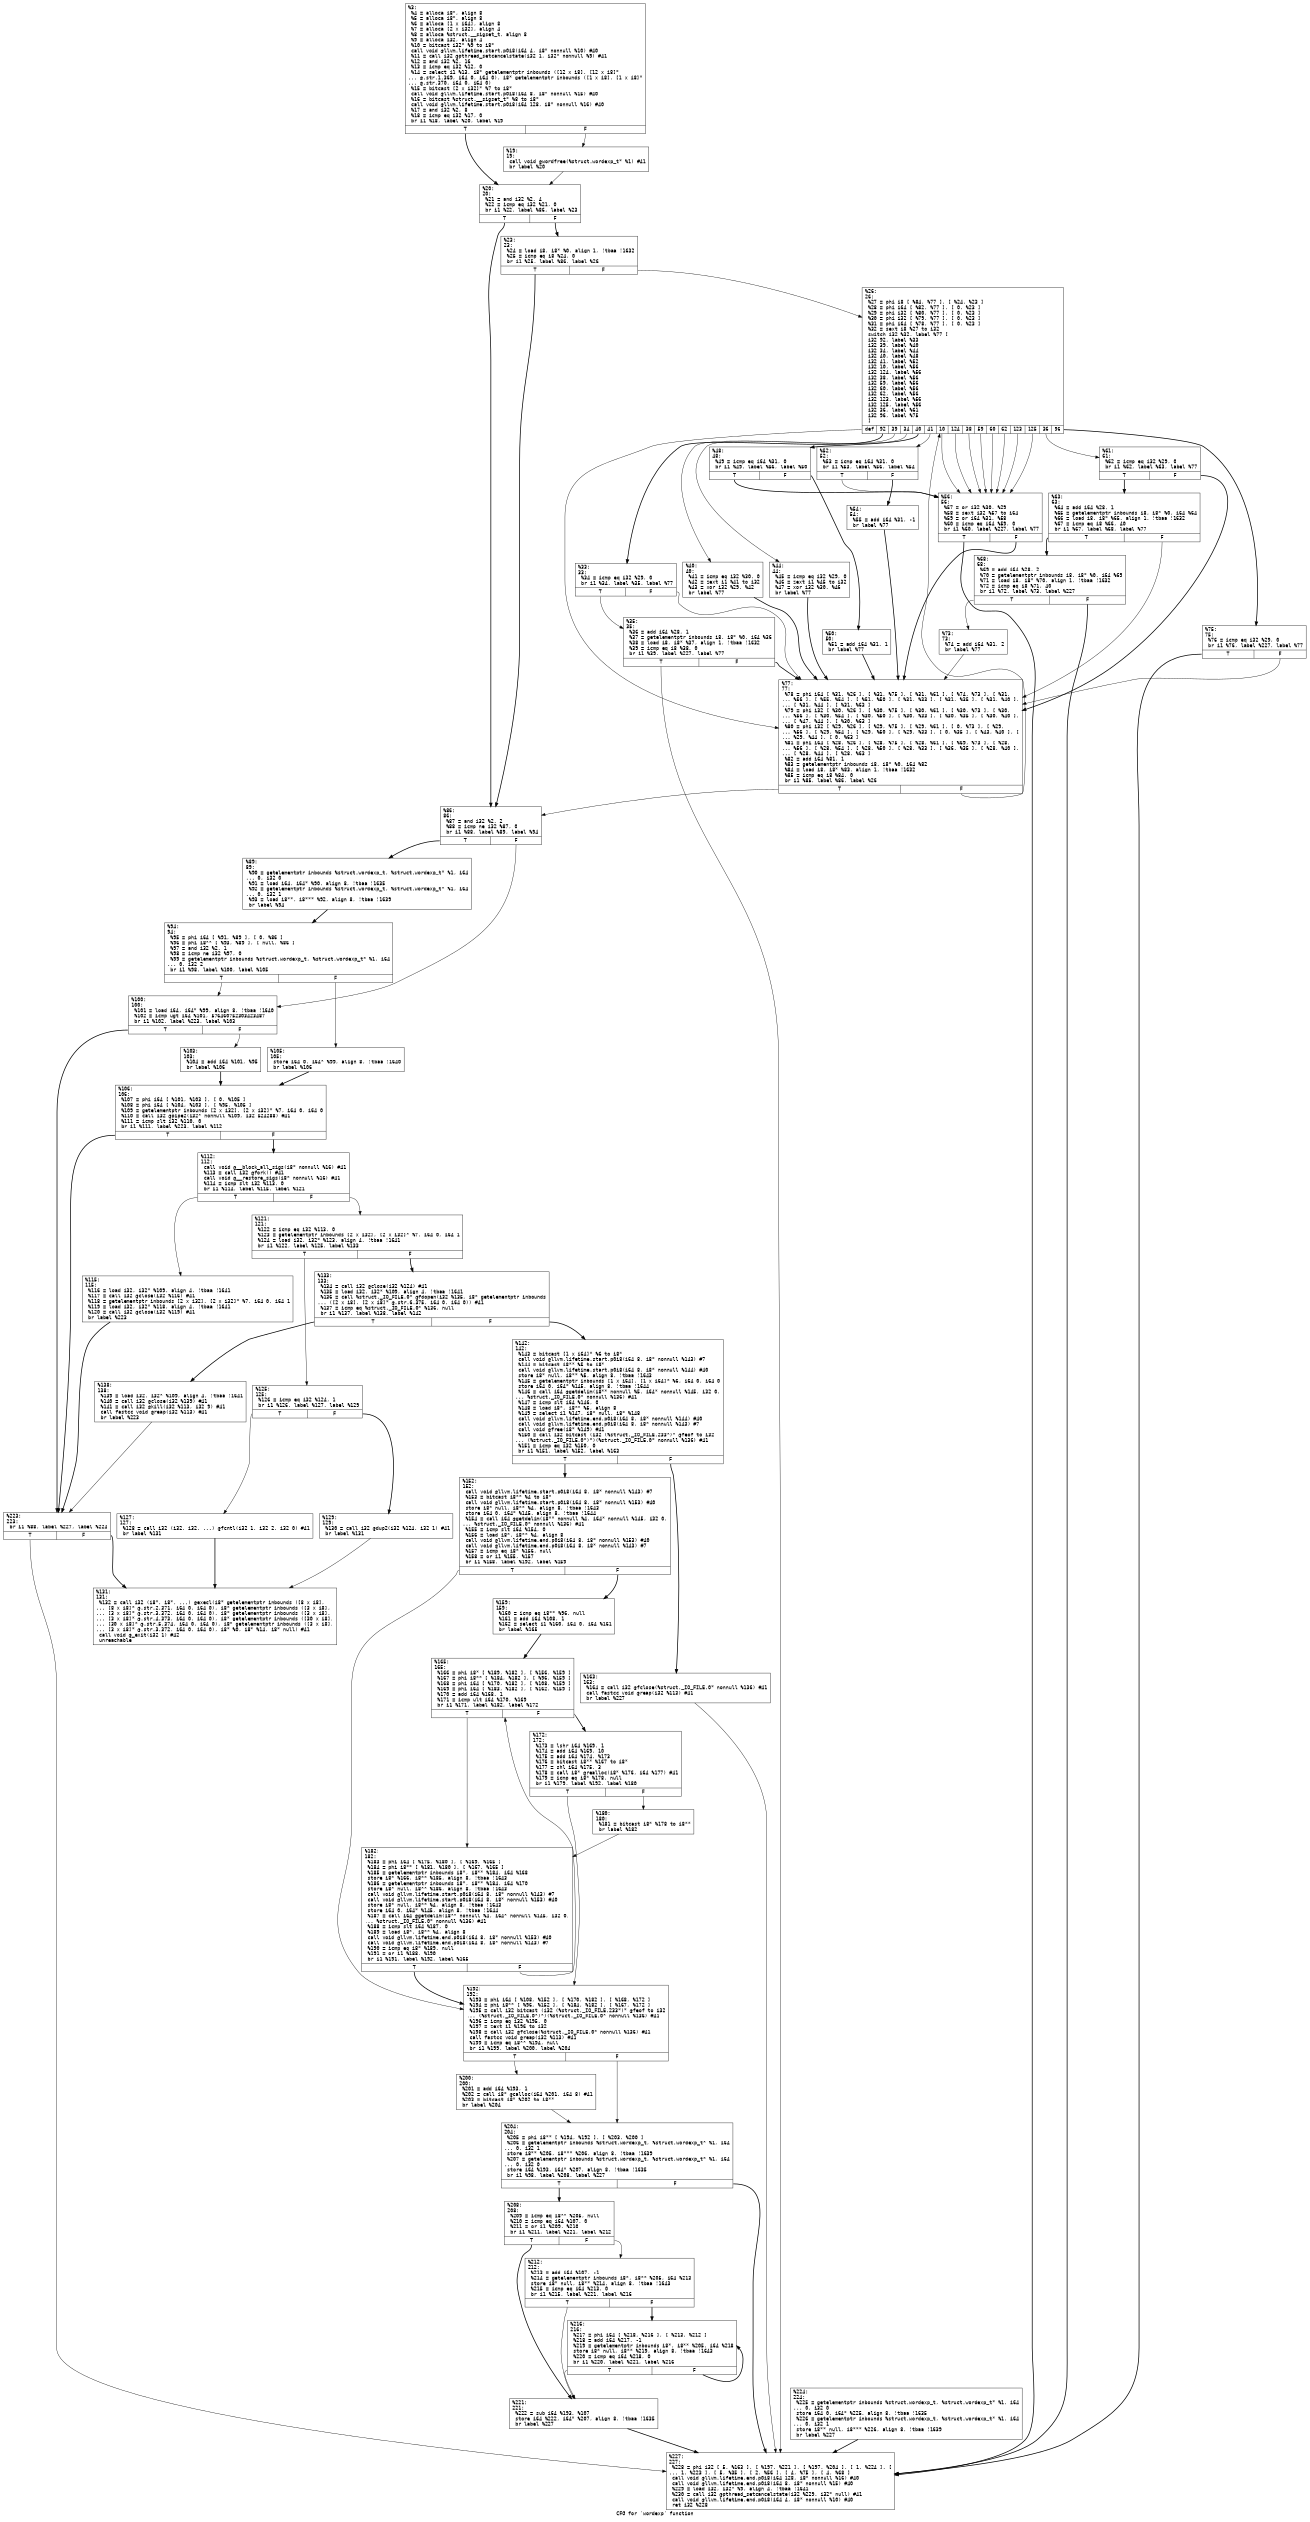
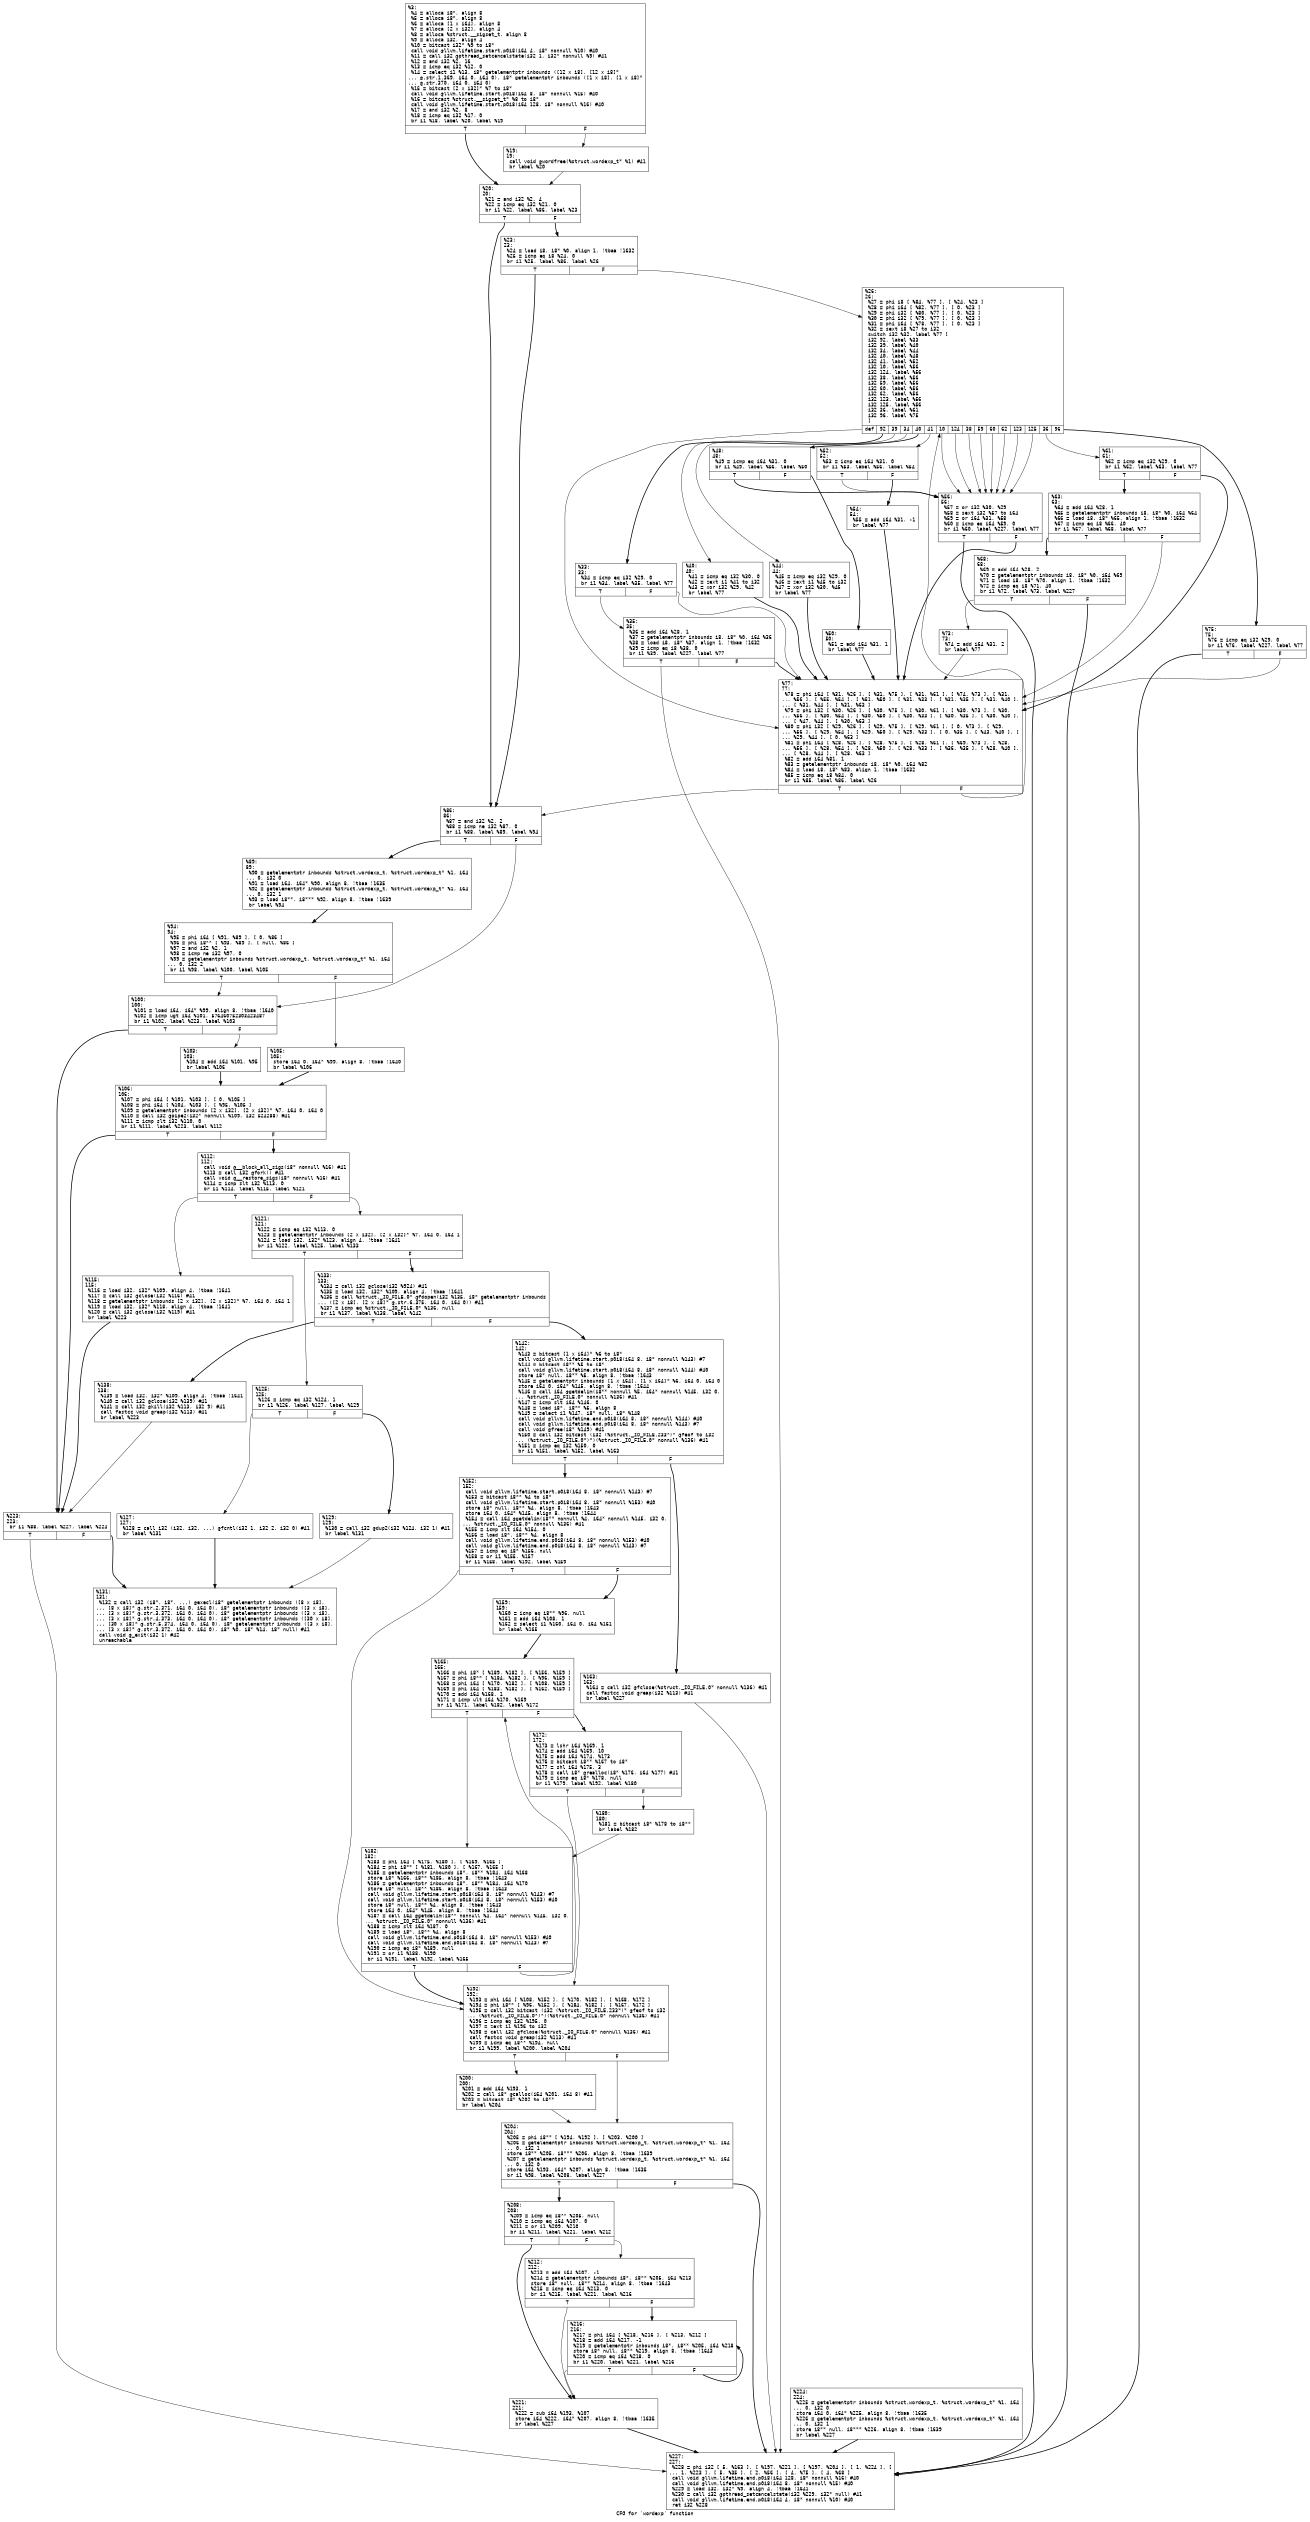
node "%133:": text "%134 = call i32 @close(i32 %124) #41" -> "%134 = call i32 @close(i32 %924) #41"
